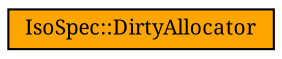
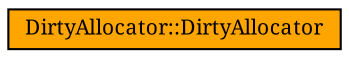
node "IsoSpec::DirtyAllocator": label "IsoSpec::DirtyAllocator" -> "DirtyAllocator::DirtyAllocator"
